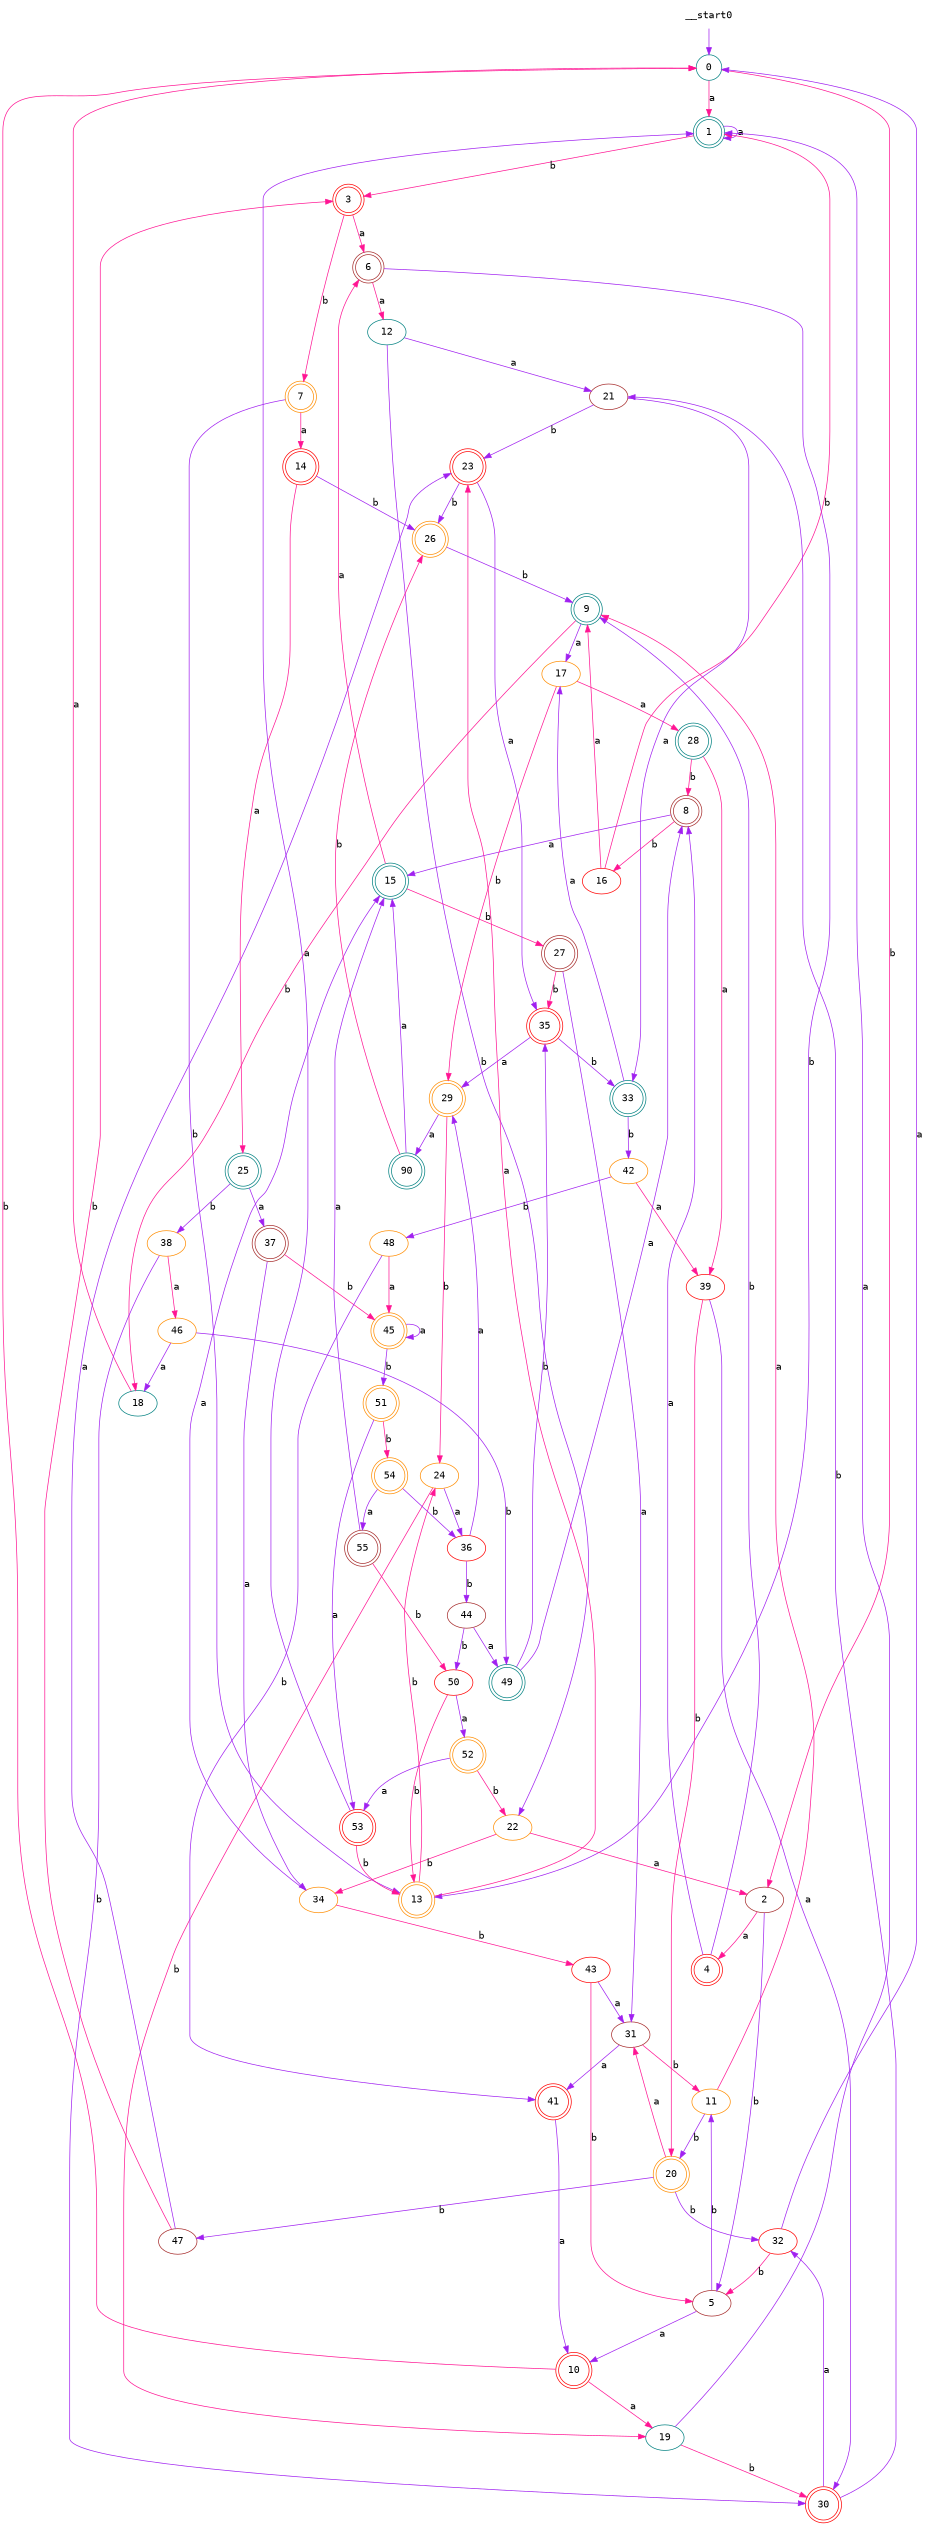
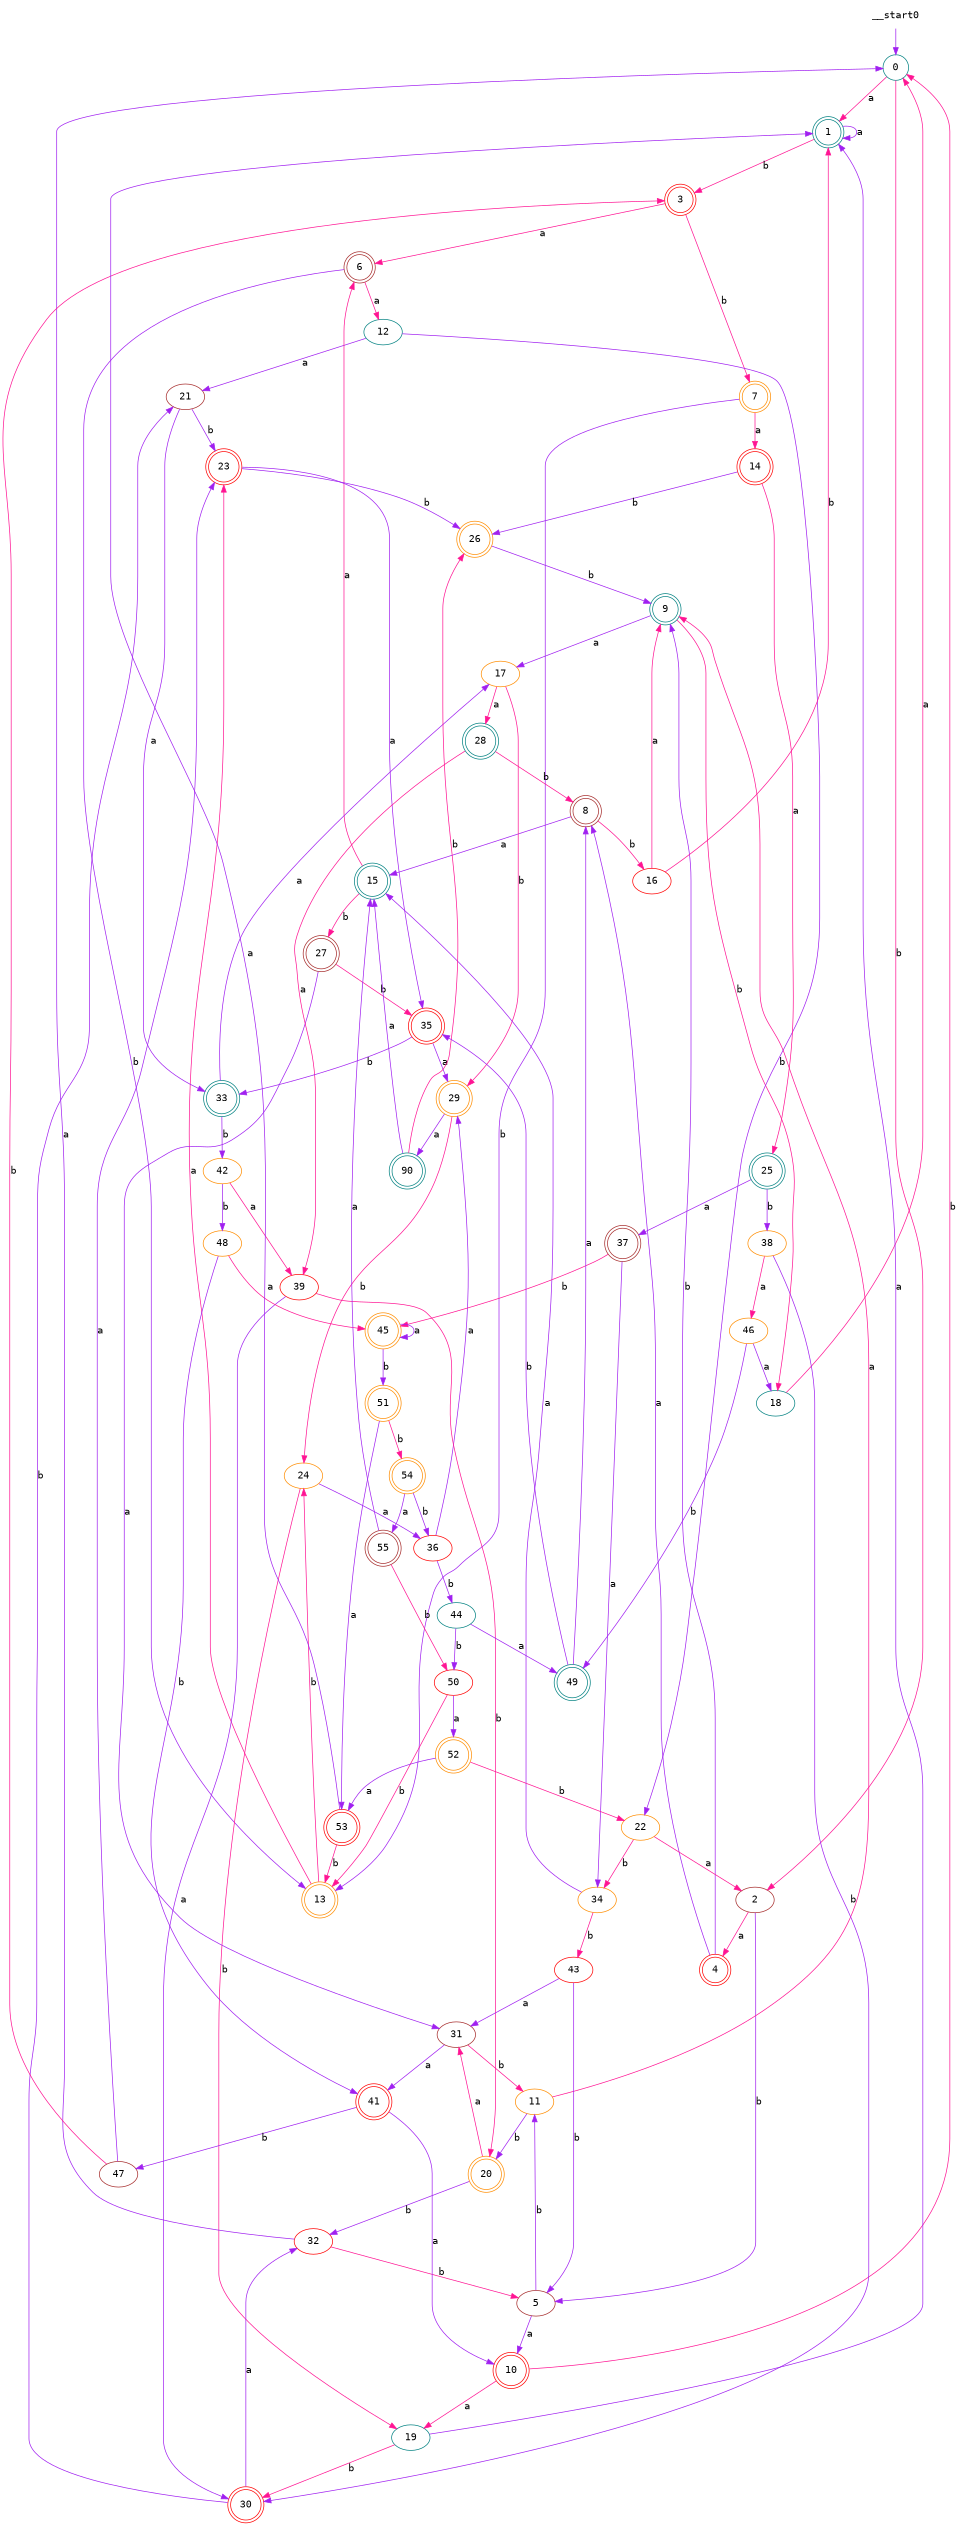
node "44": color brown -> teal
edge "43" -> "5": color deeppink -> purple
edge "20" -> "47": now "41" -> "47"
